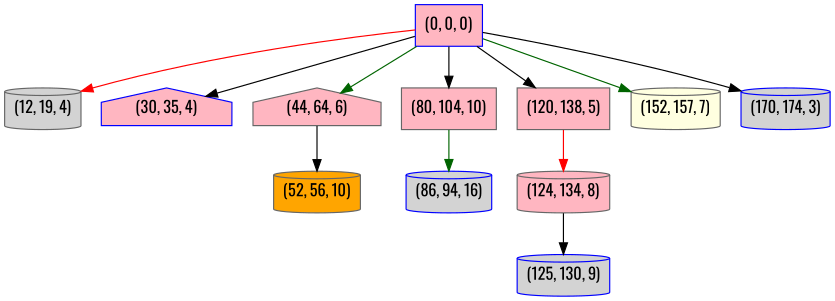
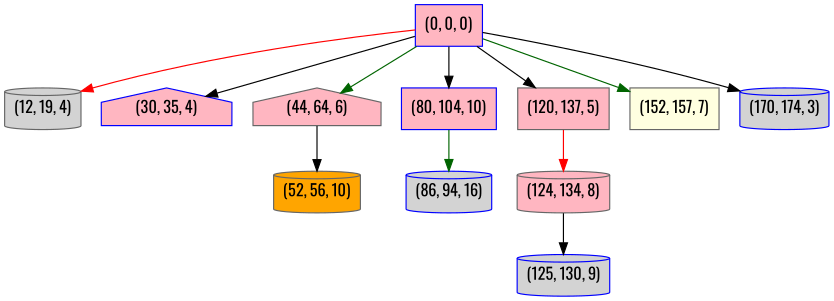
node "(80, 104, 10)": color gray40 -> blue
node "(120, 138, 5)": label "(120, 138, 5)" -> "(120, 137, 5)"
node "(152, 157, 7)": shape cylinder -> box
